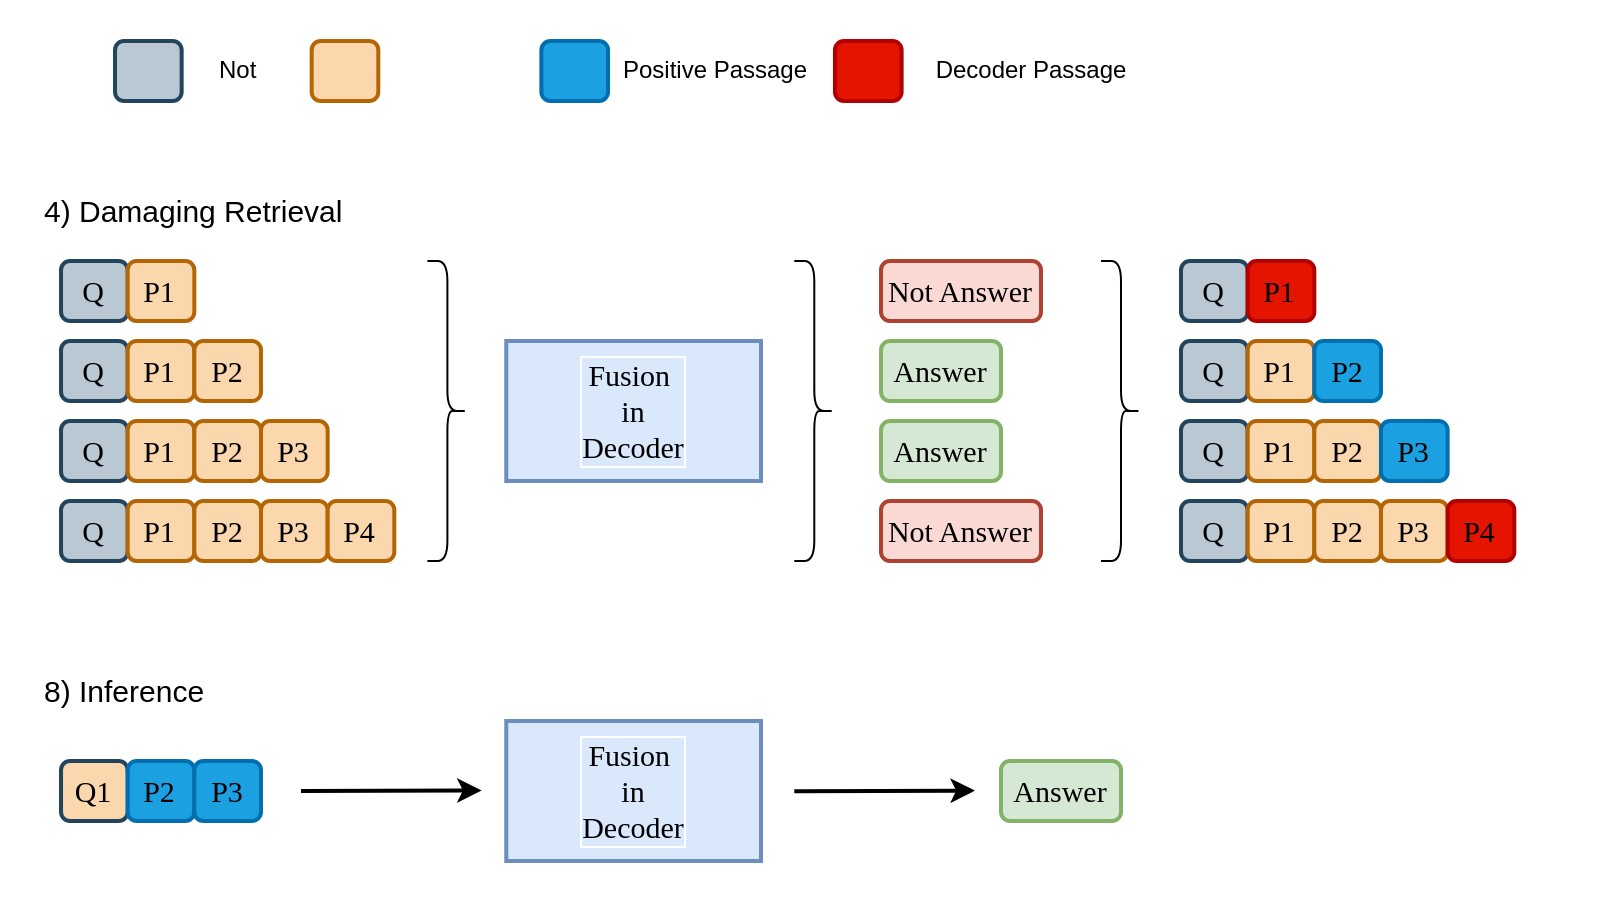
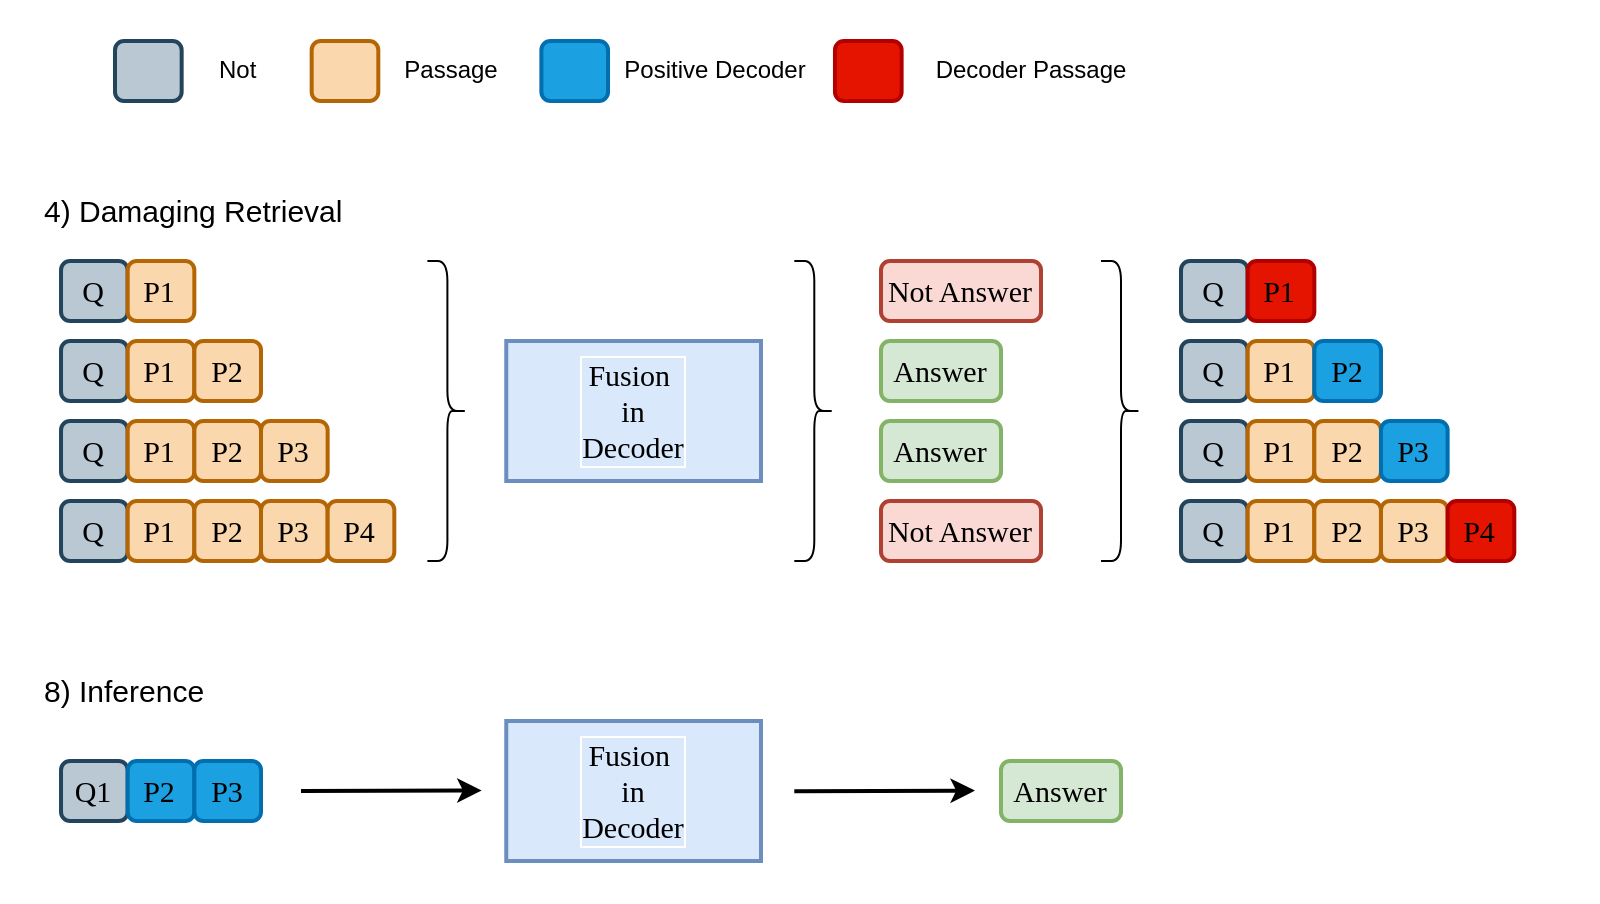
node "Passage": added
node "Positive Passage": label "Positive Passage" -> "Positive Decoder"
node "Q1": fillcolor #fad7ac -> #bac8d3
